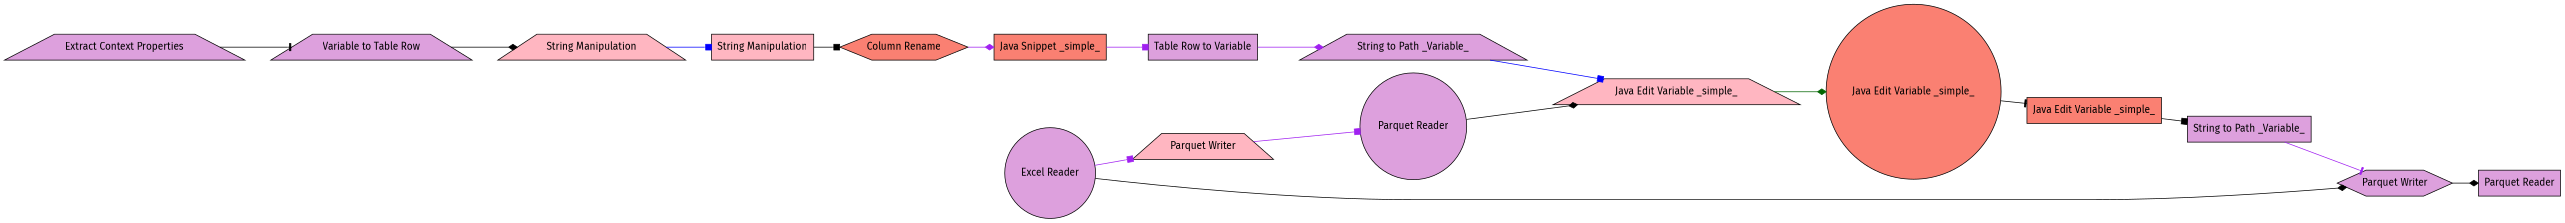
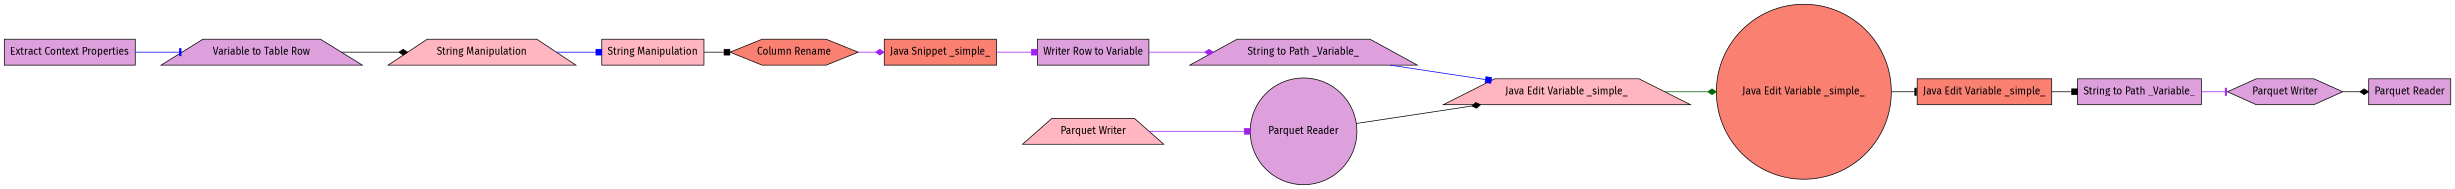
node "Extract Context Properties": shape trapezium -> box
edge "Extract Context Properties" -> "Variable to Table Row": color black -> blue
node "Table Row to Variable": label "Table Row to Variable" -> "Writer Row to Variable"
node "Excel Reader": removed
